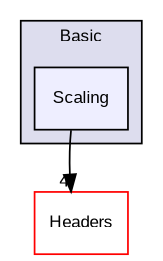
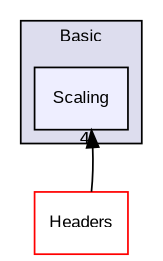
edge "Scaling" -> "Headers": reversed
